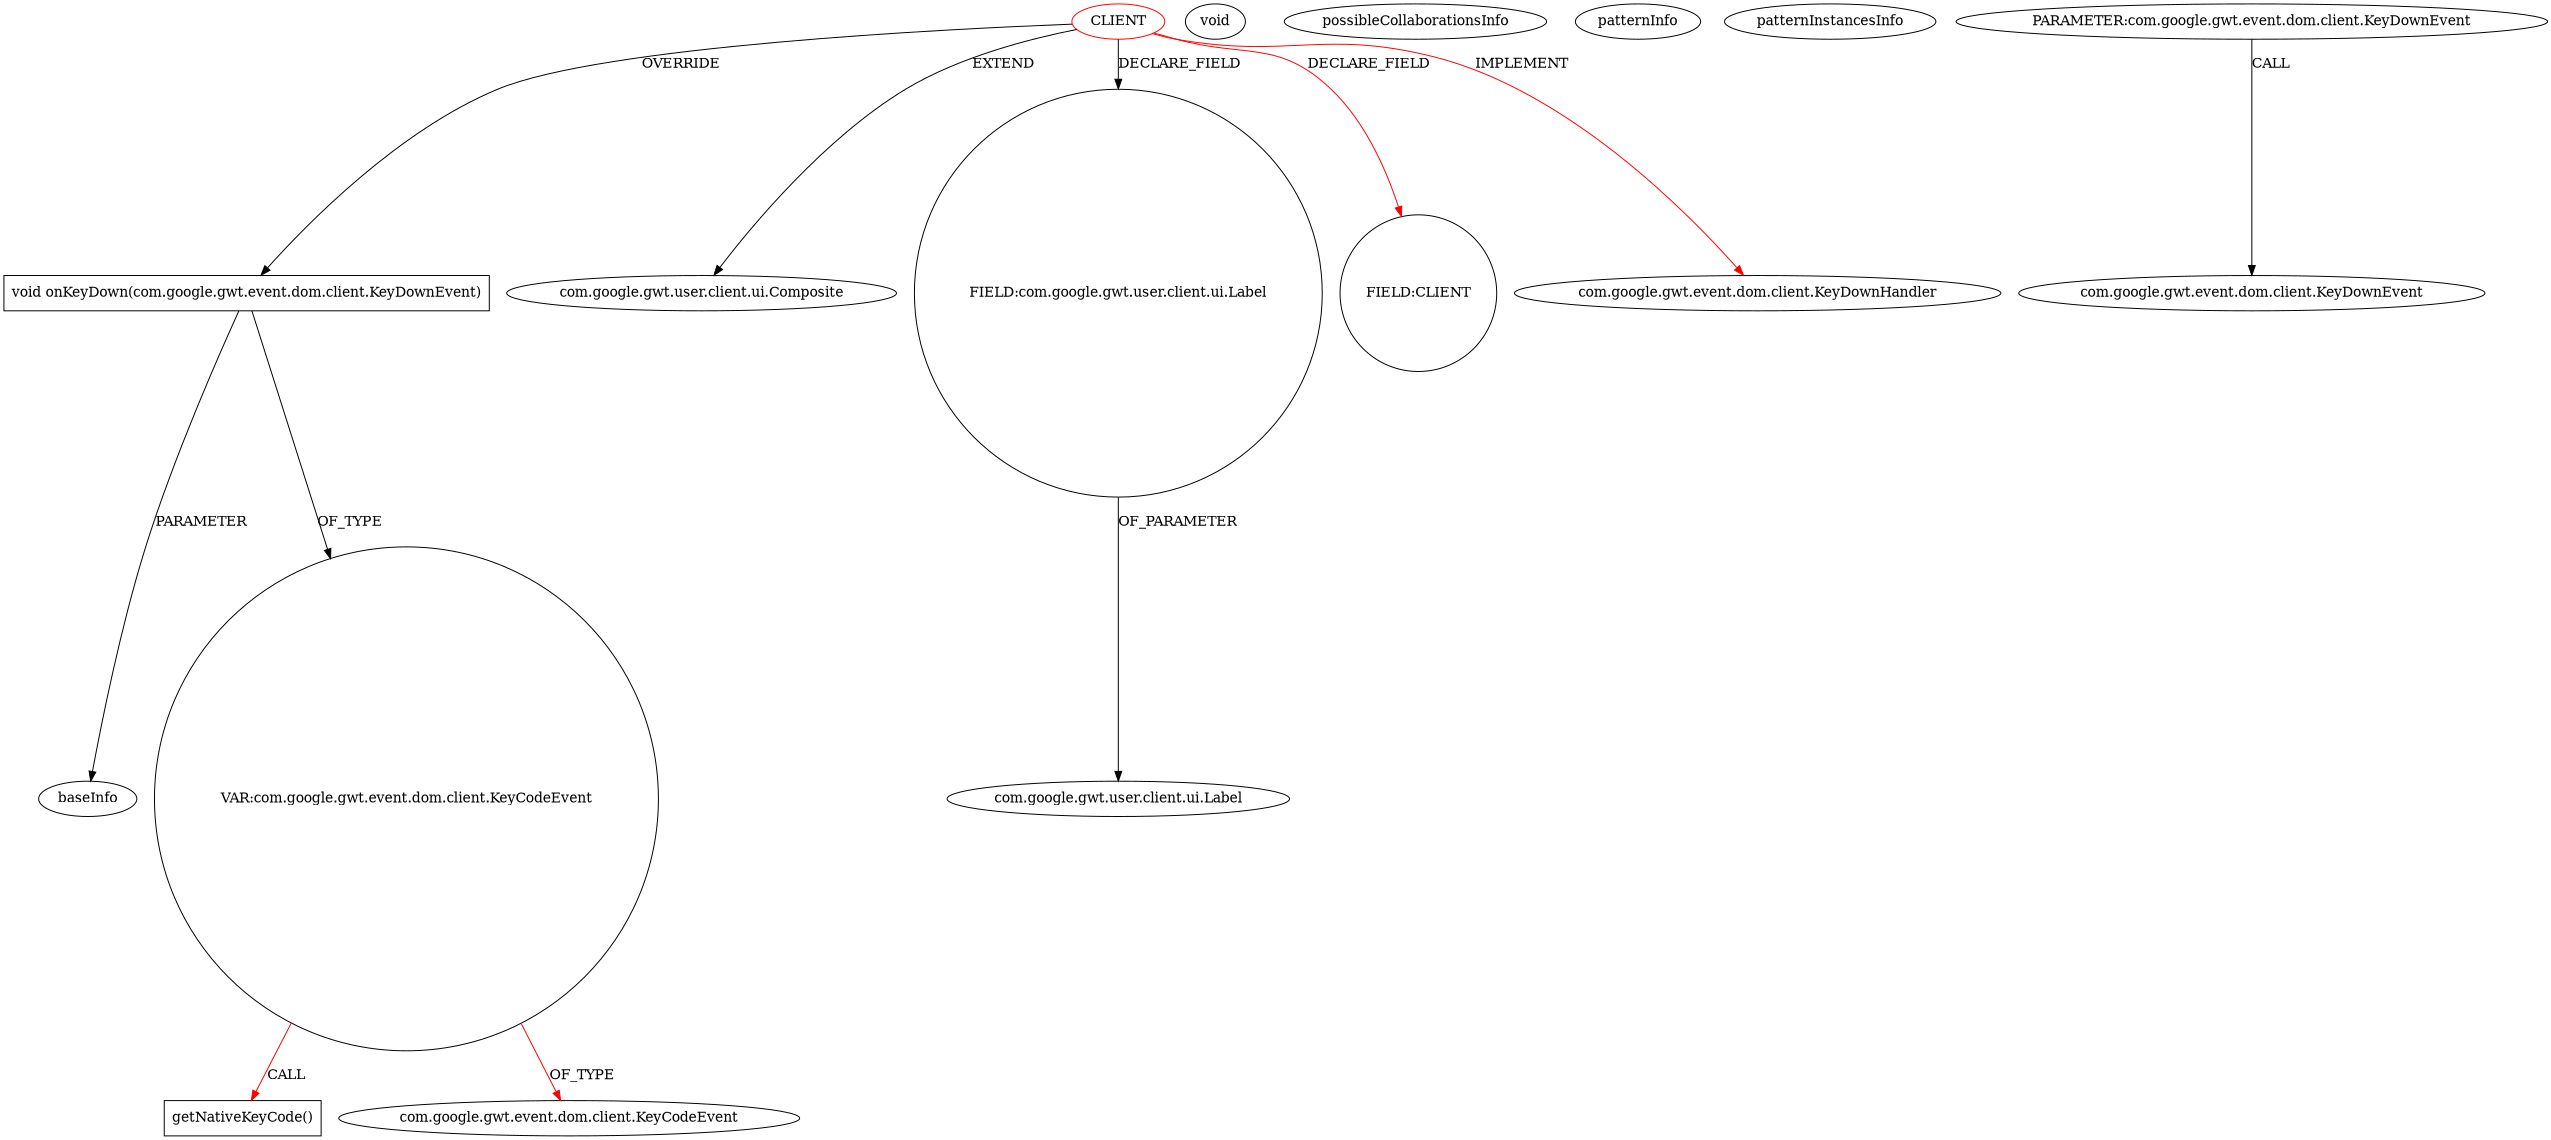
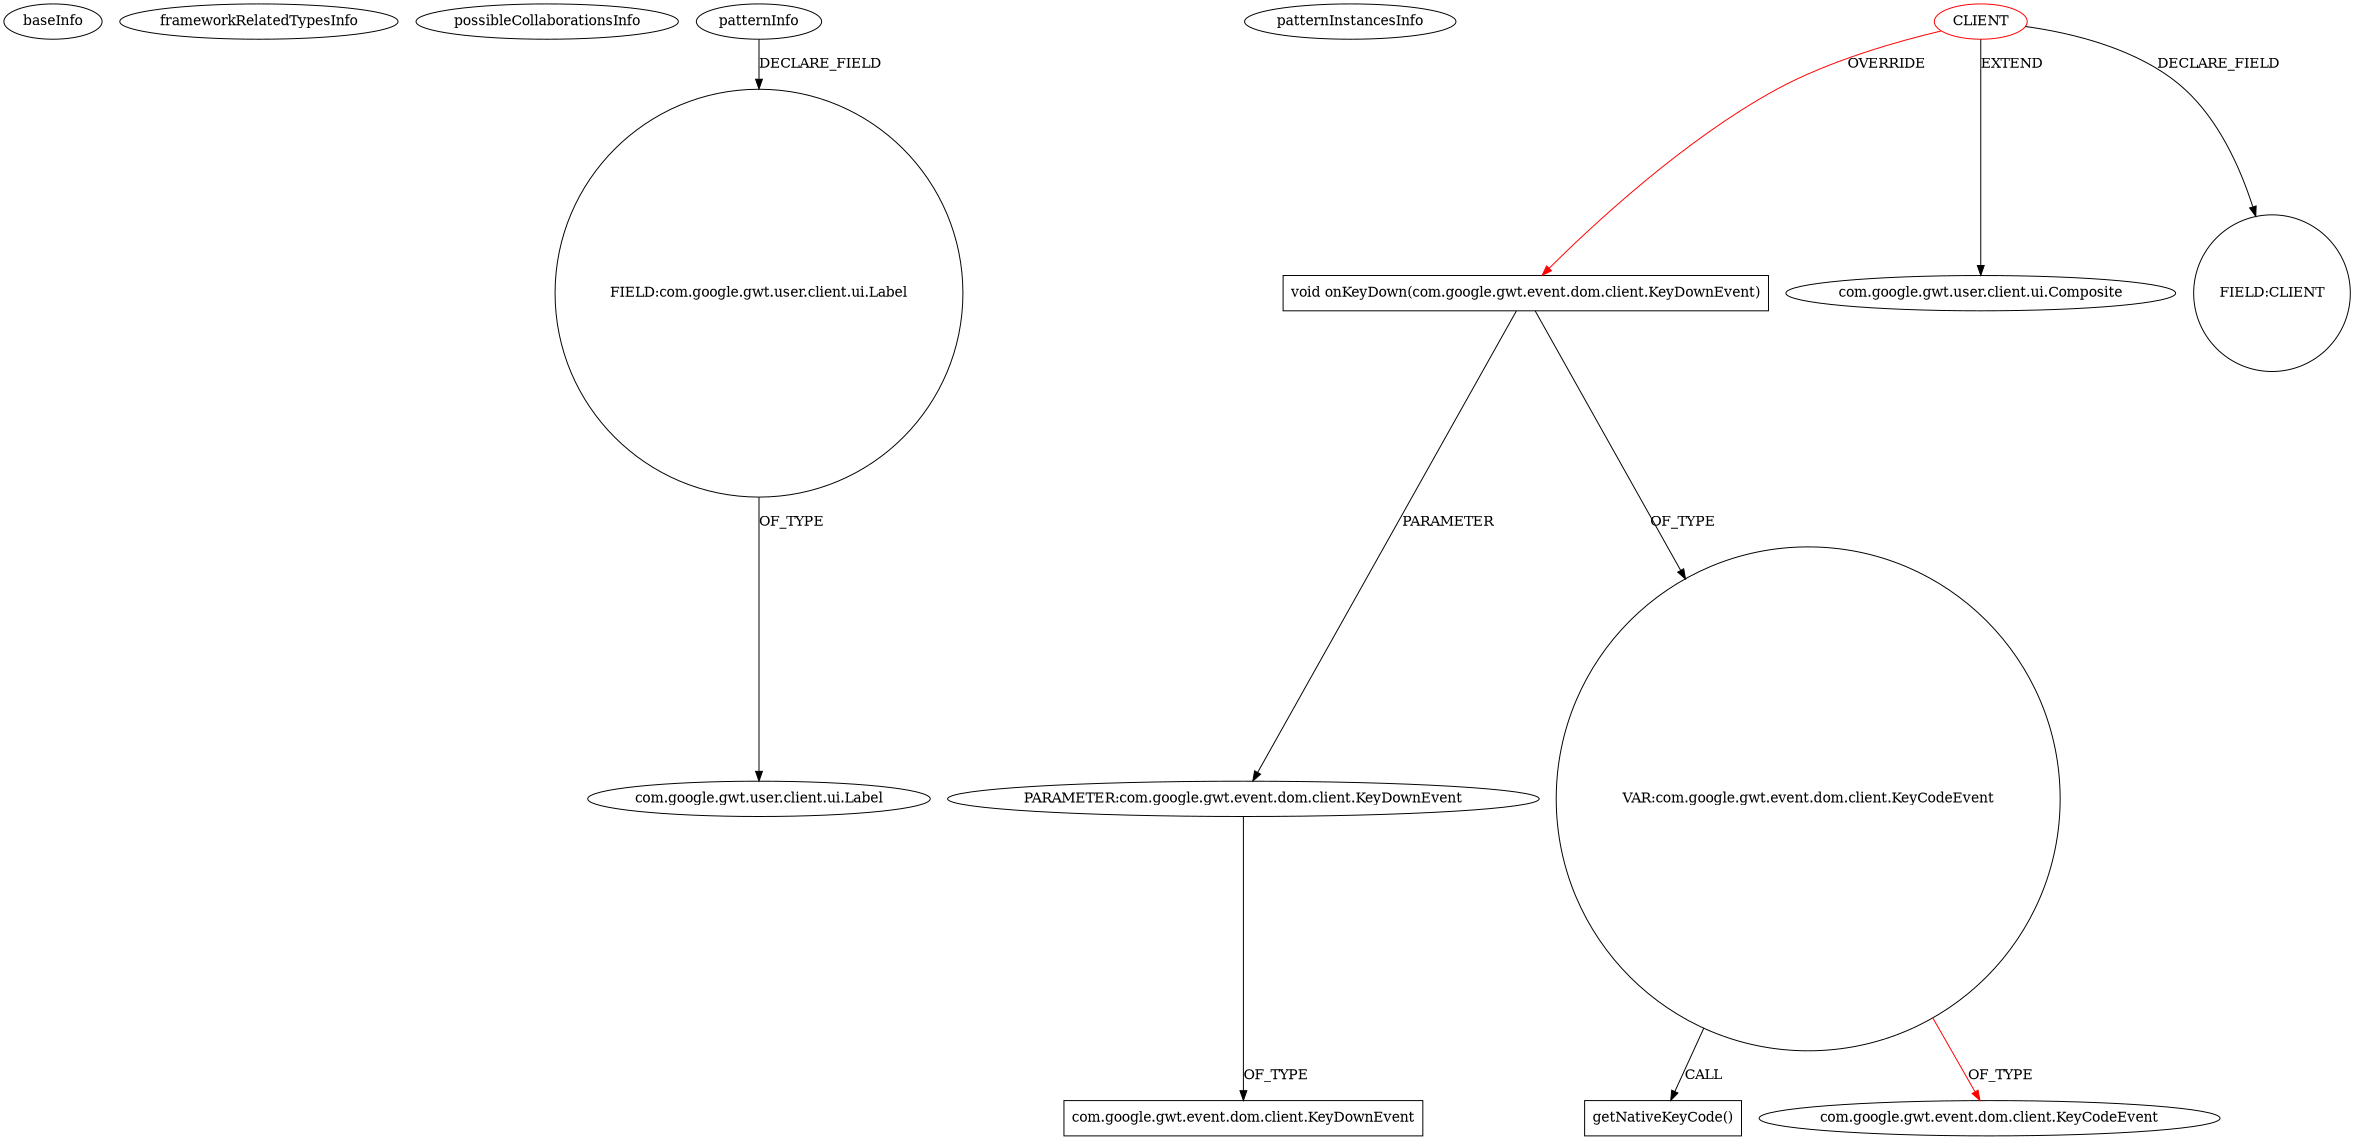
node "void": label "void" -> "frameworkRelatedTypesInfo"
edge "CLIENT" -> "void onKeyDown(com.google.gwt.event.dom.client.KeyDownEvent)": color black -> red
edge "CLIENT" -> "FIELD:com.google.gwt.user.client.ui.Label": now "patternInfo" -> "FIELD:com.google.gwt.user.client.ui.Label"
edge "PARAMETER:com.google.gwt.event.dom.client.KeyDownEvent" -> "com.google.gwt.event.dom.client.KeyDownEvent": label "CALL" -> "OF_TYPE"
edge "CLIENT" -> "FIELD:CLIENT": color red -> black
node "com.google.gwt.event.dom.client.KeyDownHandler": removed
node "com.google.gwt.event.dom.client.KeyDownEvent": shape ellipse -> box
edge "FIELD:com.google.gwt.user.client.ui.Label" -> "com.google.gwt.user.client.ui.Label": label "OF_PARAMETER" -> "OF_TYPE"
edge "void onKeyDown(com.google.gwt.event.dom.client.KeyDownEvent)" -> "baseInfo": now "void onKeyDown(com.google.gwt.event.dom.client.KeyDownEvent)" -> "PARAMETER:com.google.gwt.event.dom.client.KeyDownEvent"
edge "VAR:com.google.gwt.event.dom.client.KeyCodeEvent" -> "getNativeKeyCode()": color red -> black
